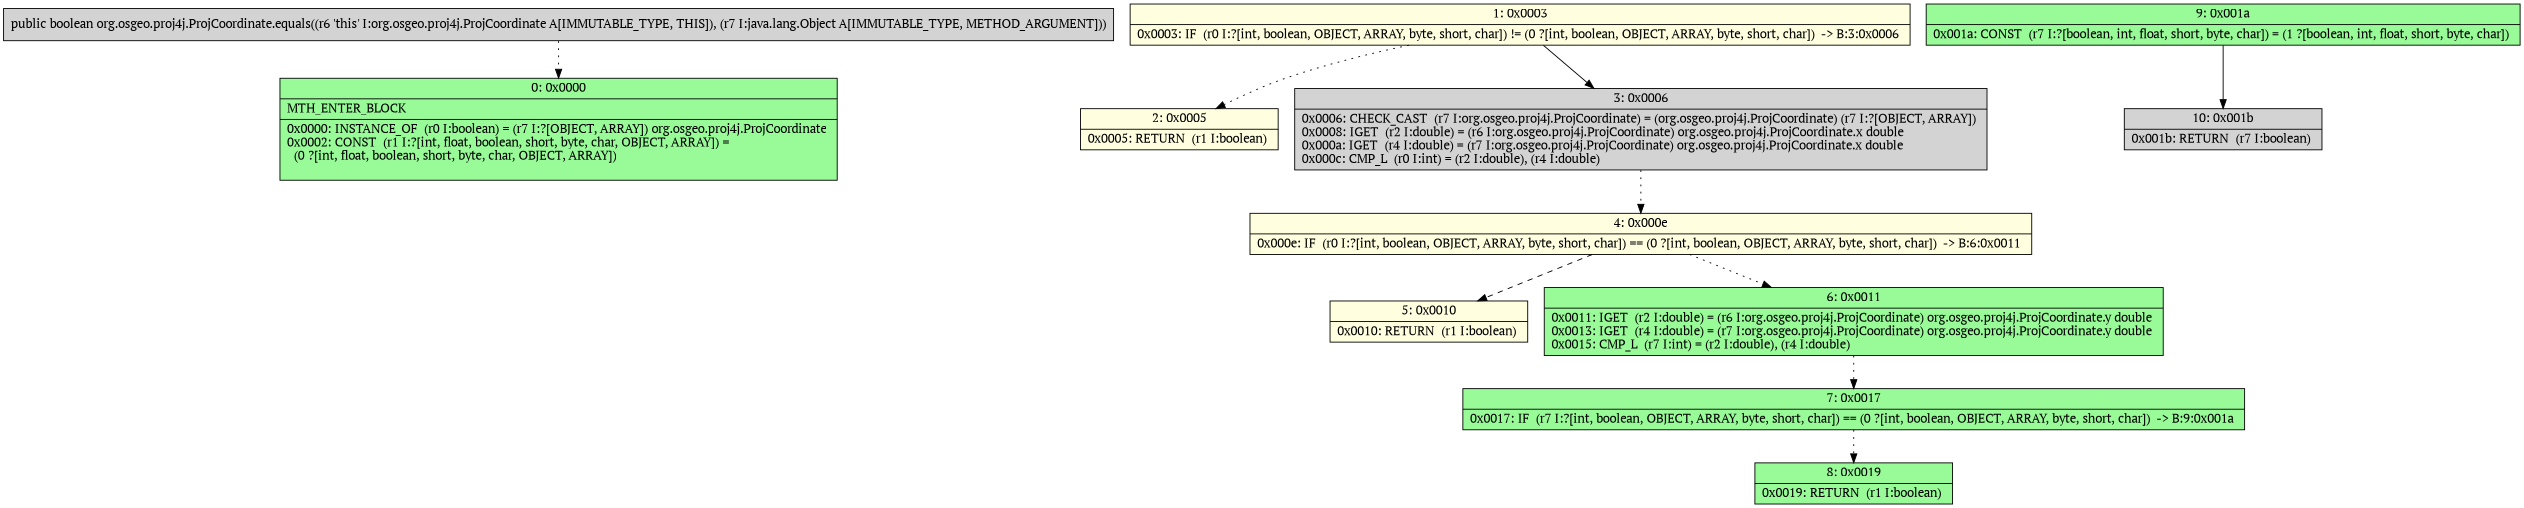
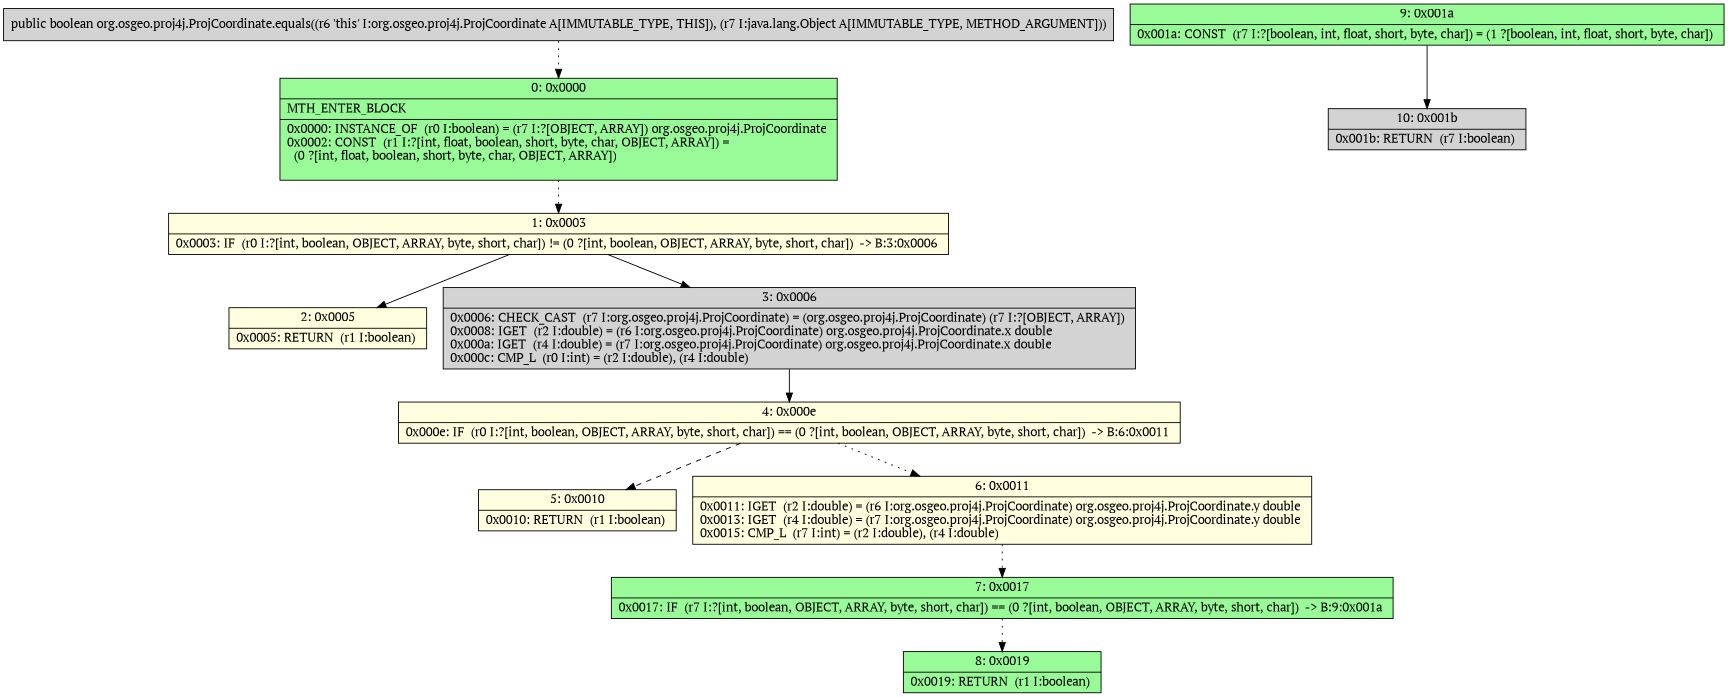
edge "1: 0x0003" -> "2: 0x0005": style dotted -> solid
edge "3: 0x0006" -> "4: 0x000e": style dotted -> solid
edge "0: 0x0000" -> "1: 0x0003": added
node "6: 0x0011": fillcolor palegreen -> lightyellow
